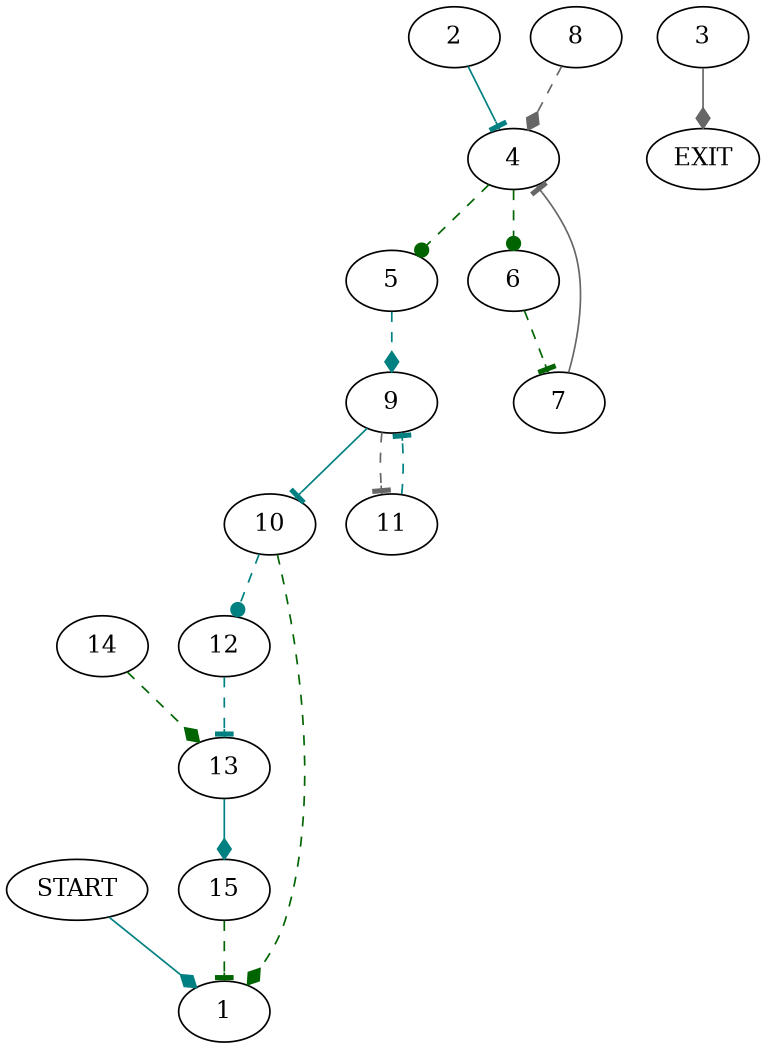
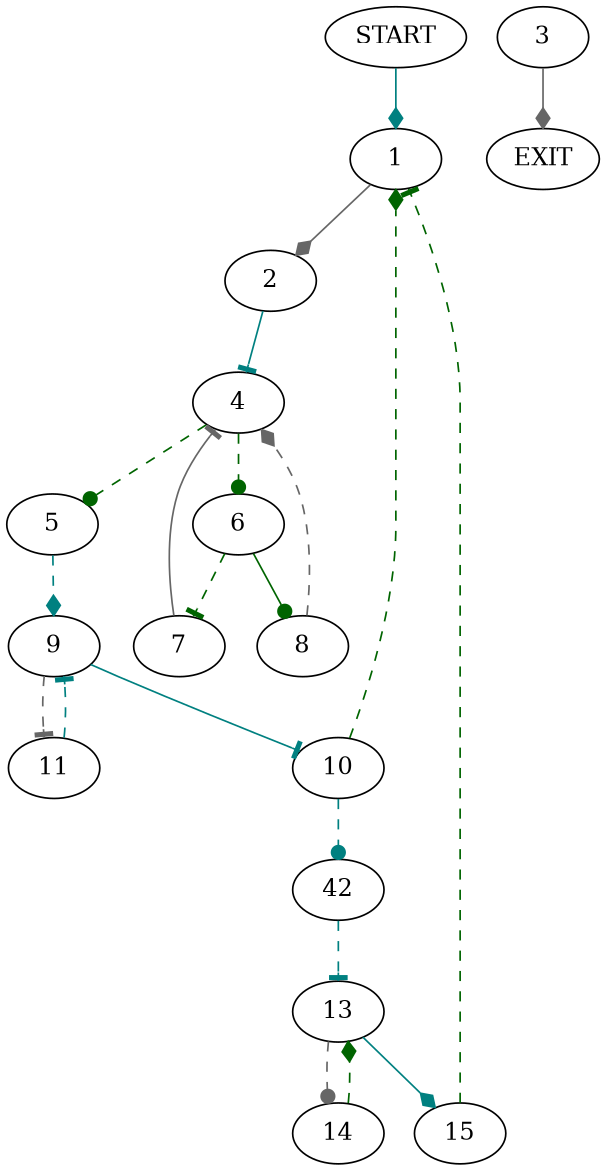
edge "1" -> "2": added
edge "6" -> "8": added
node "12": label "12" -> "42"
edge "13" -> "14": added
